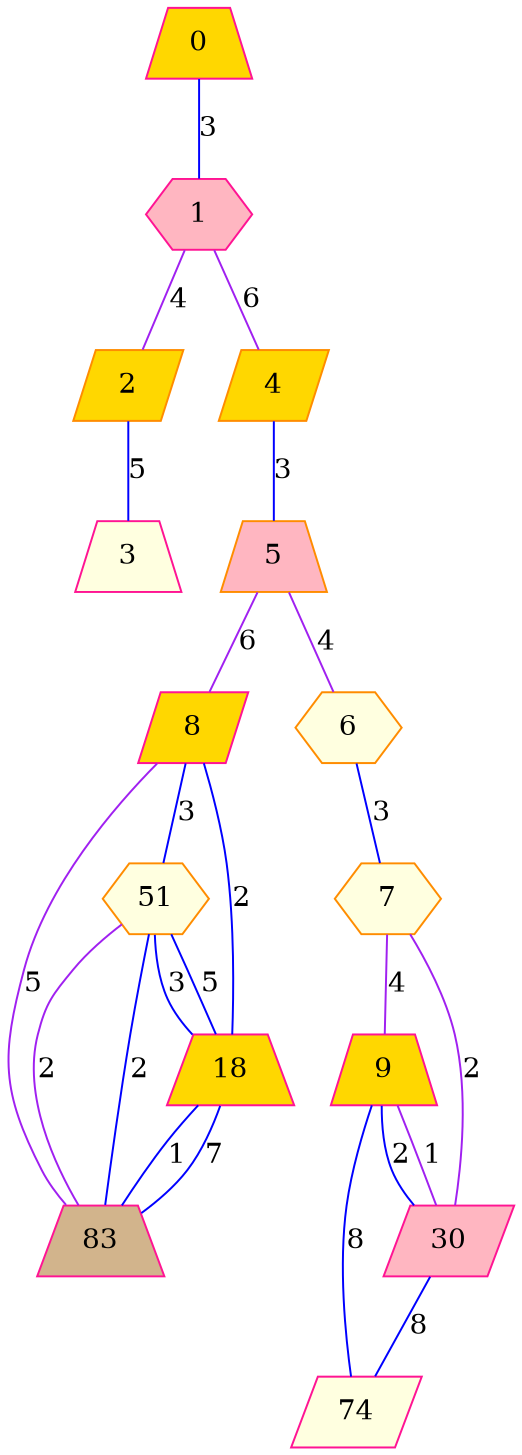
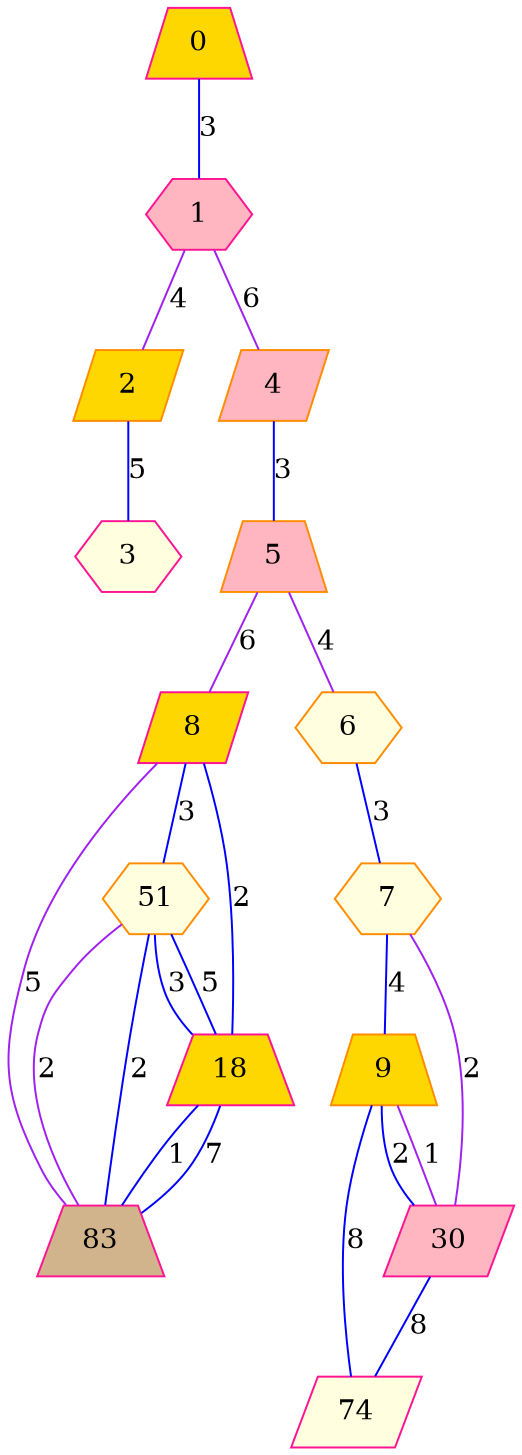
node "4": fillcolor gold -> lightpink
node "3": shape trapezium -> hexagon
edge "7" -- "9": color purple -> blue
node "9": color deeppink -> darkorange
